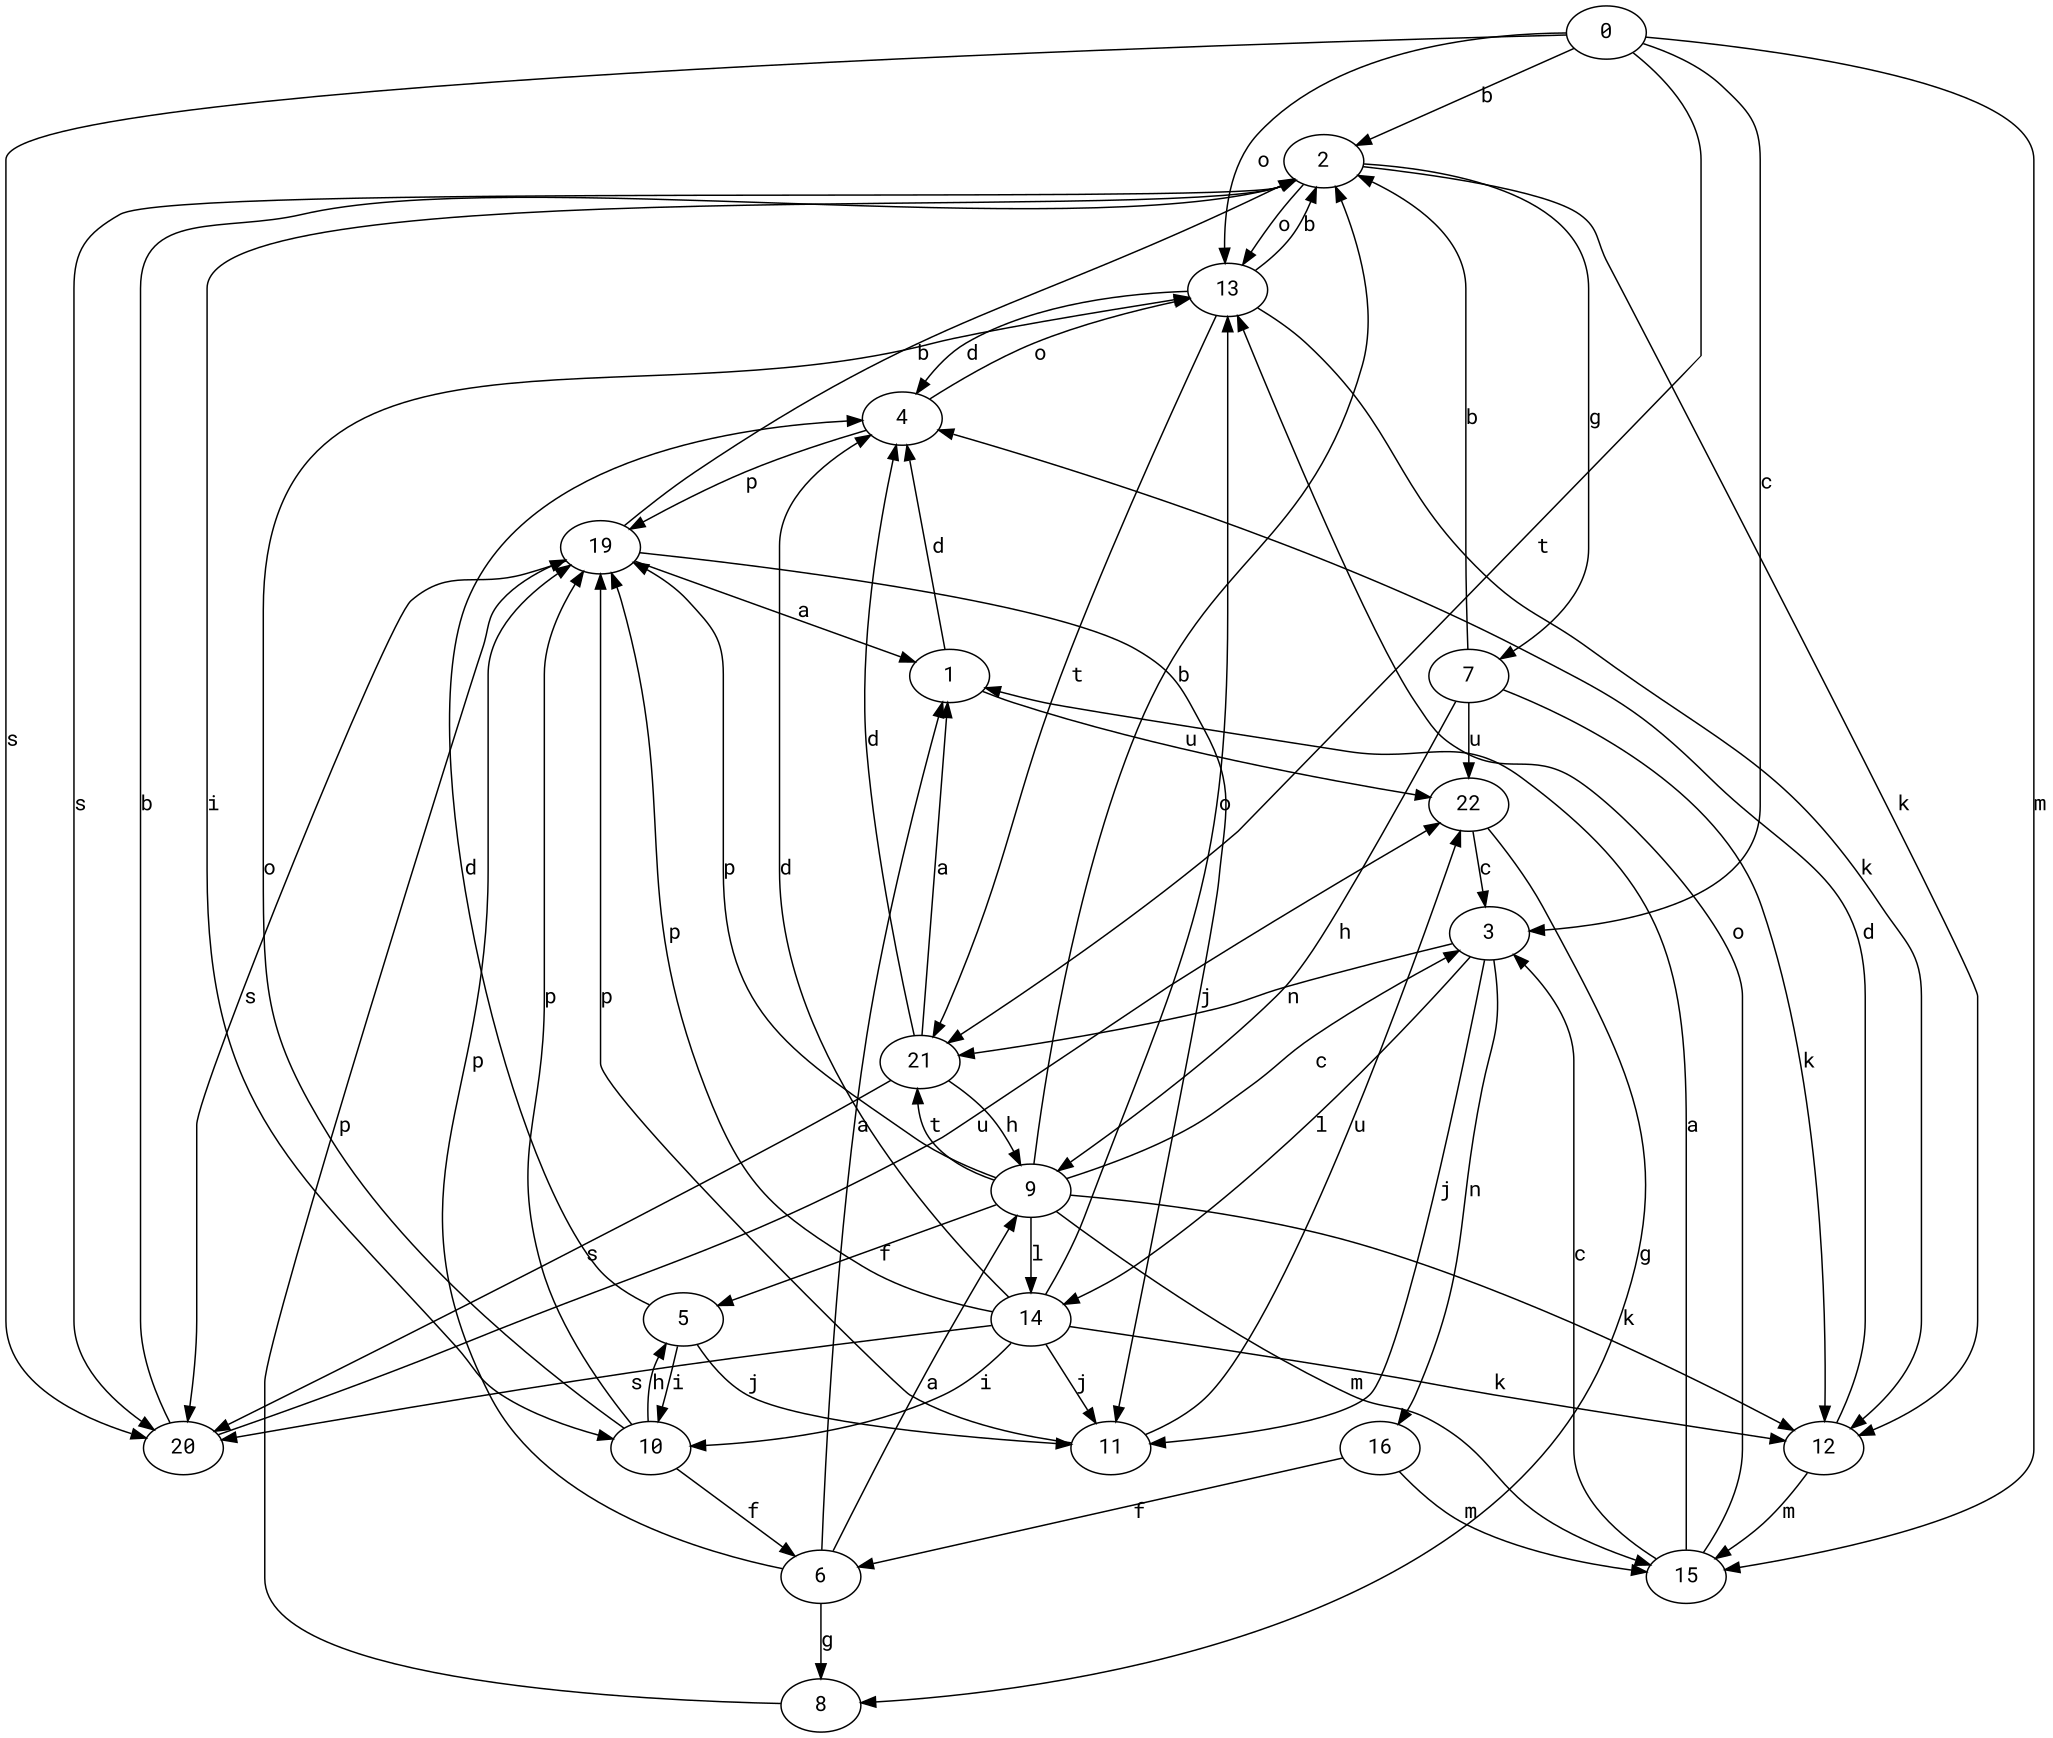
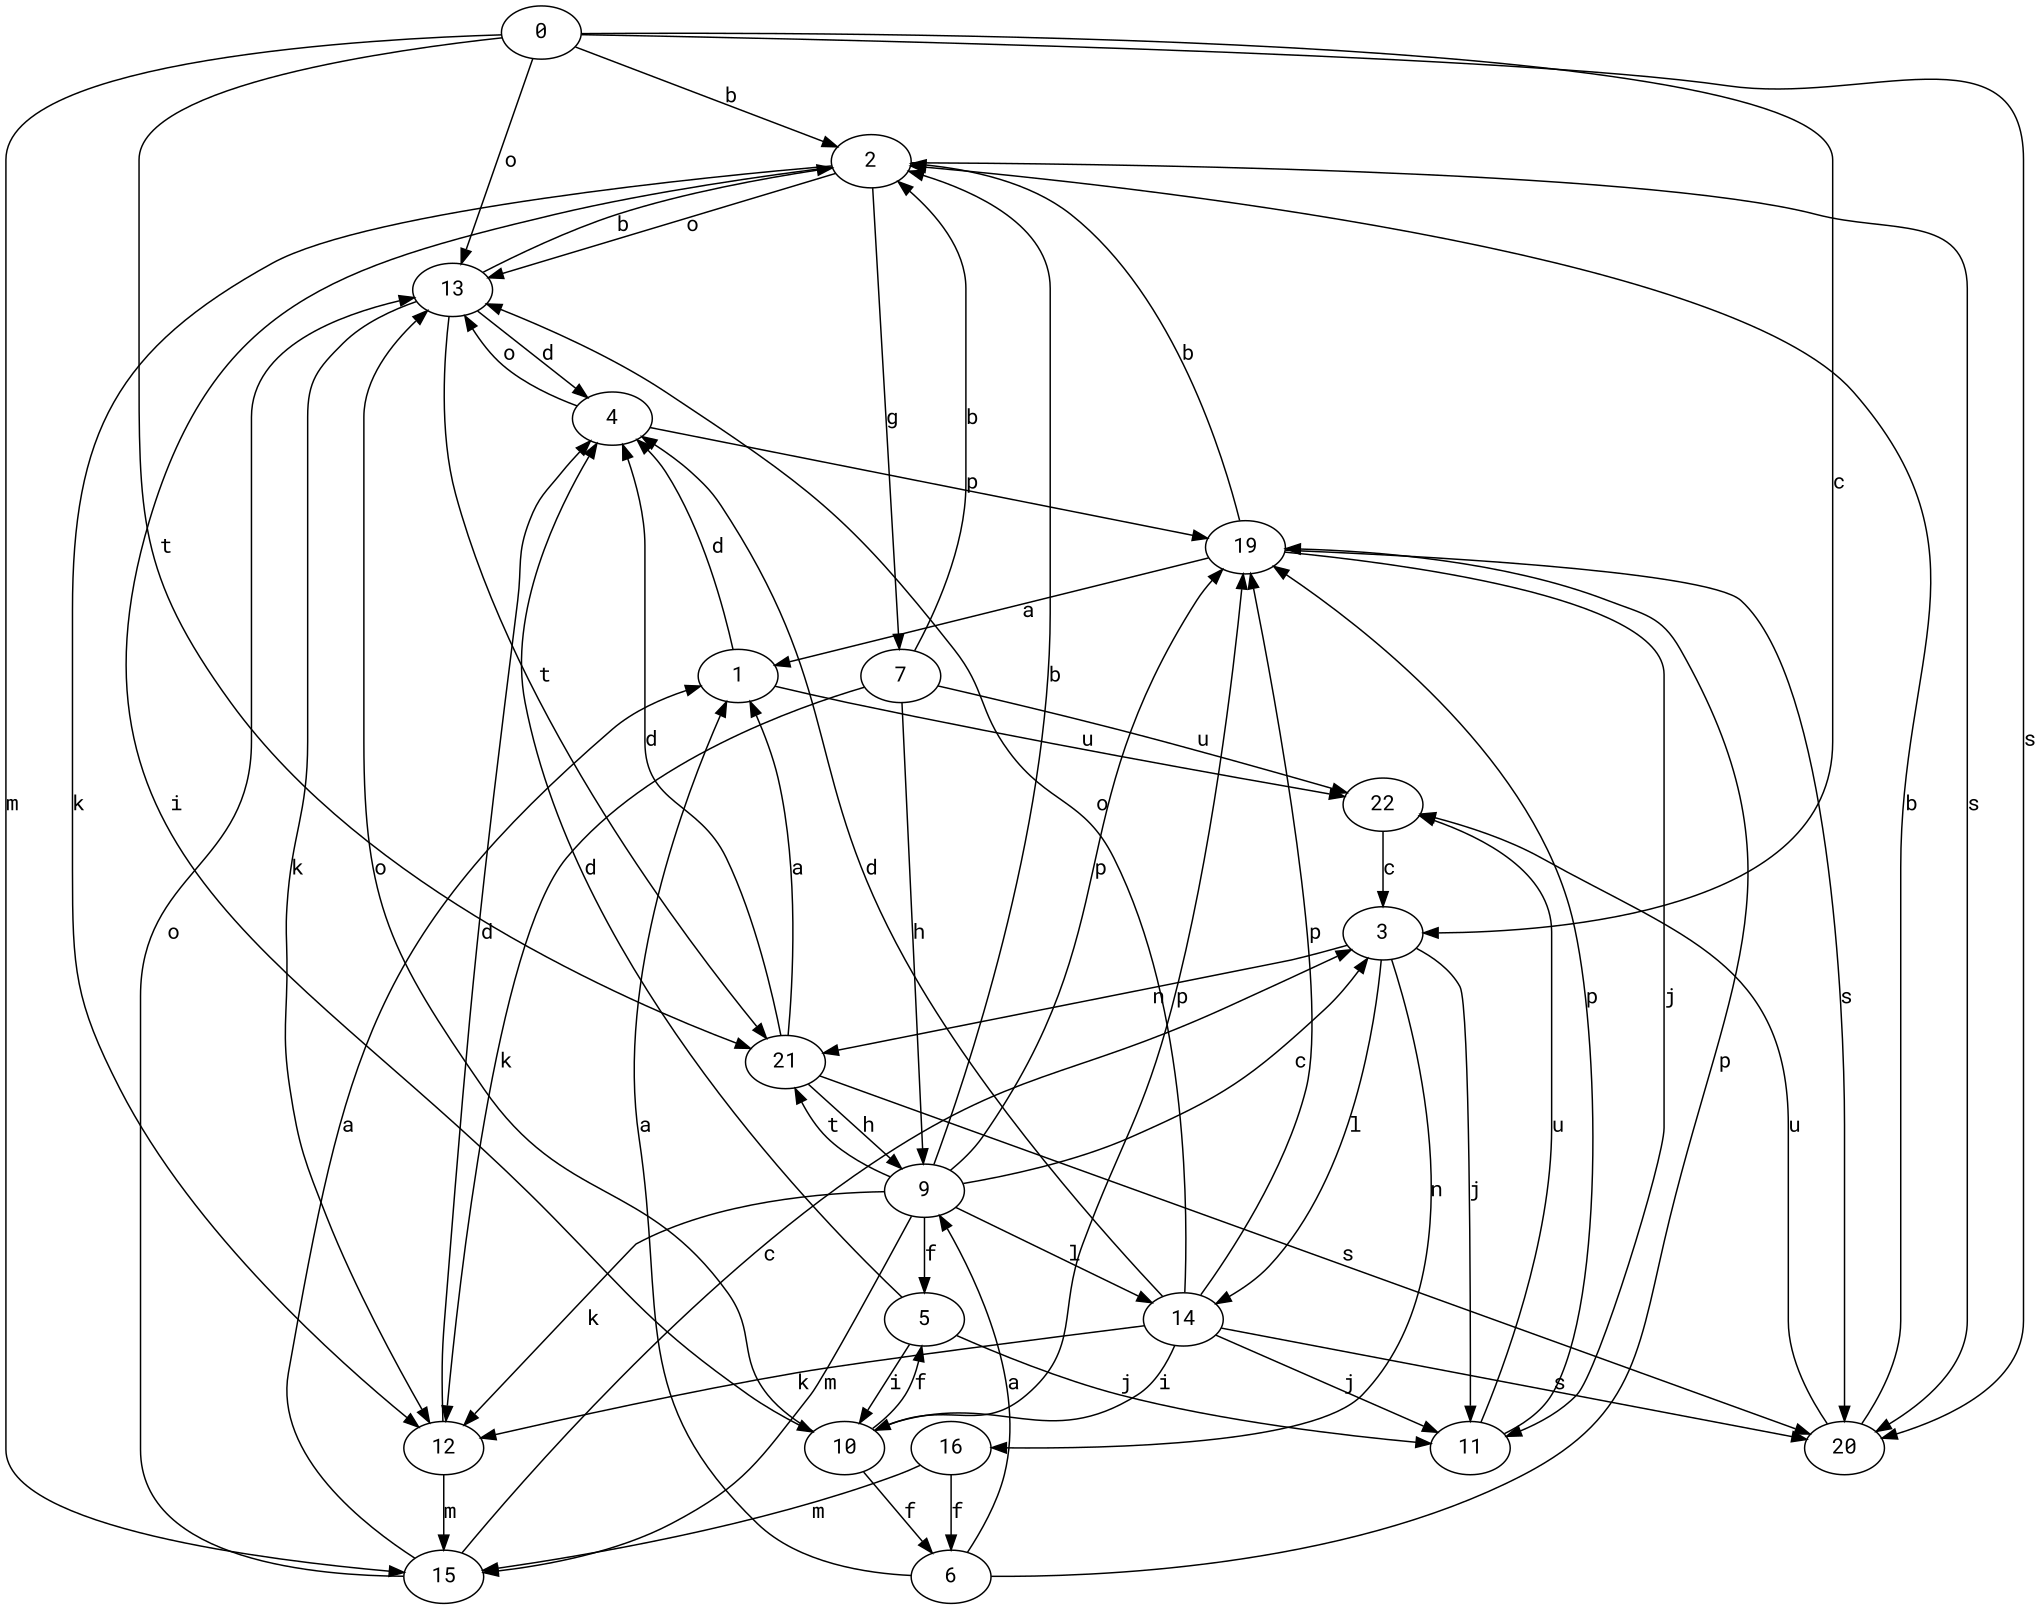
edge "10" -> "5": label "h" -> "f"
node "8": removed
